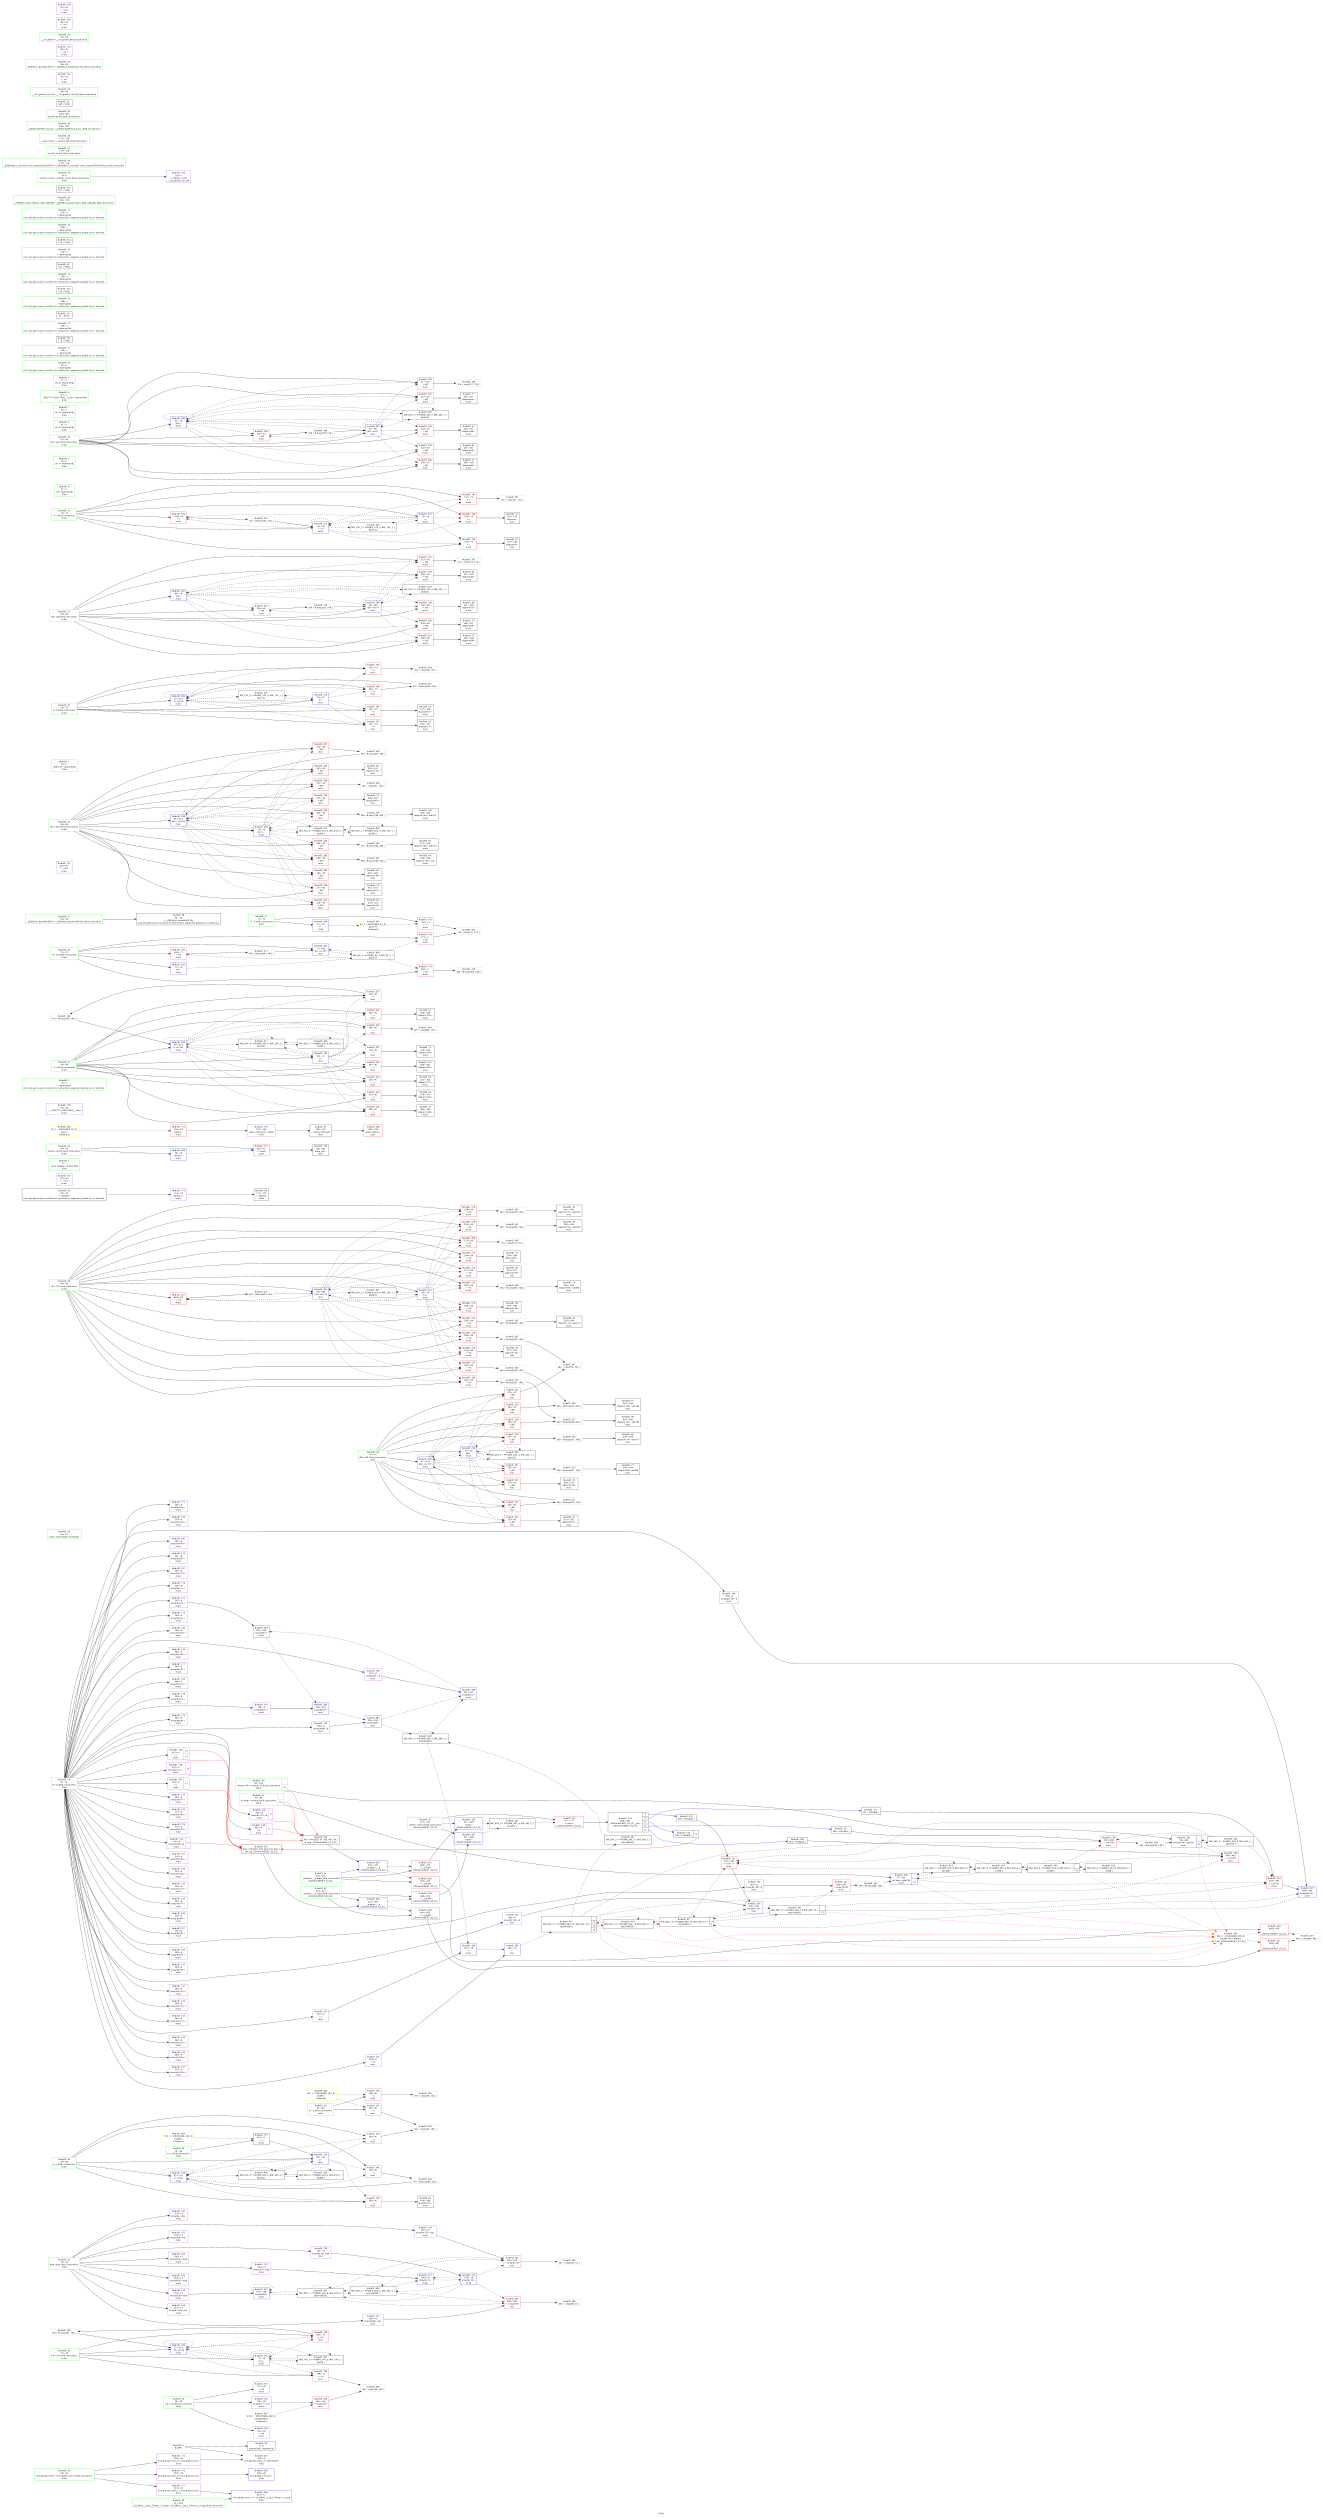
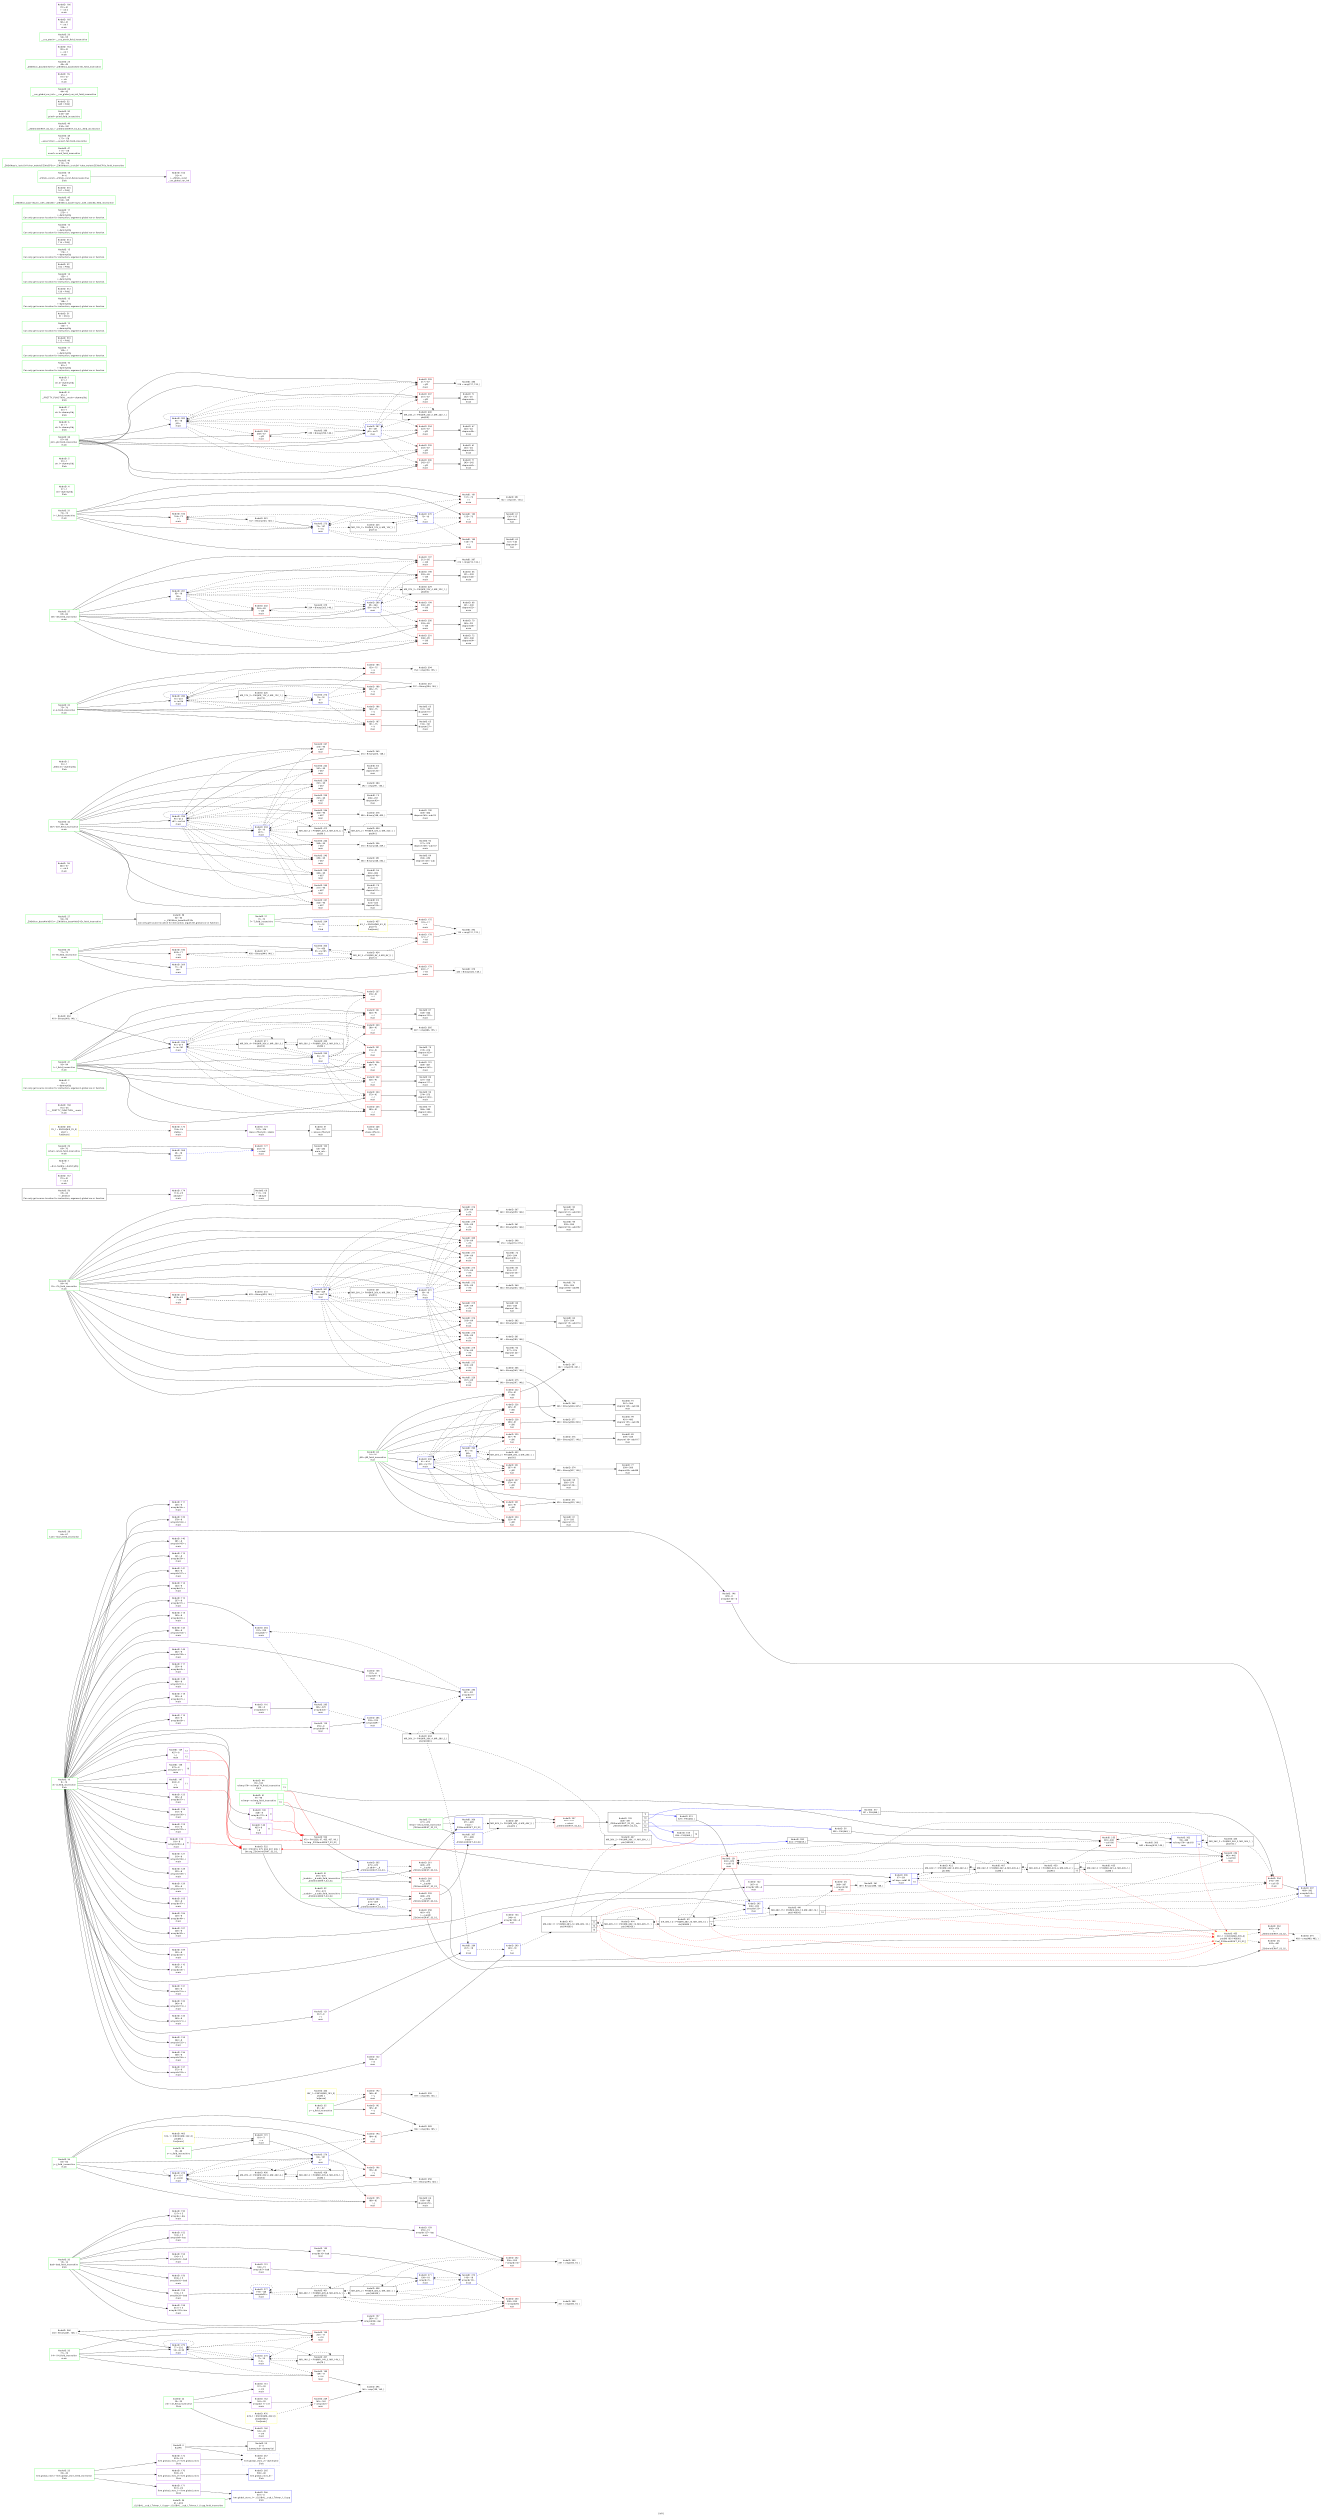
edge "NodeID: 52" -> "NodeID: 304": removed
edge "NodeID: 464" -> "NodeID: 193": removed
